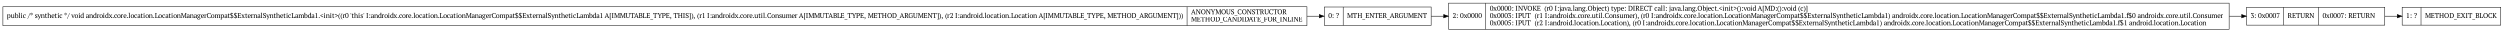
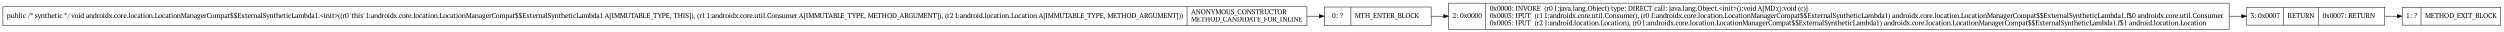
node "0: ?": text "MTH_ENTER_ARGUMENT" -> "MTH_ENTER_BLOCK"
